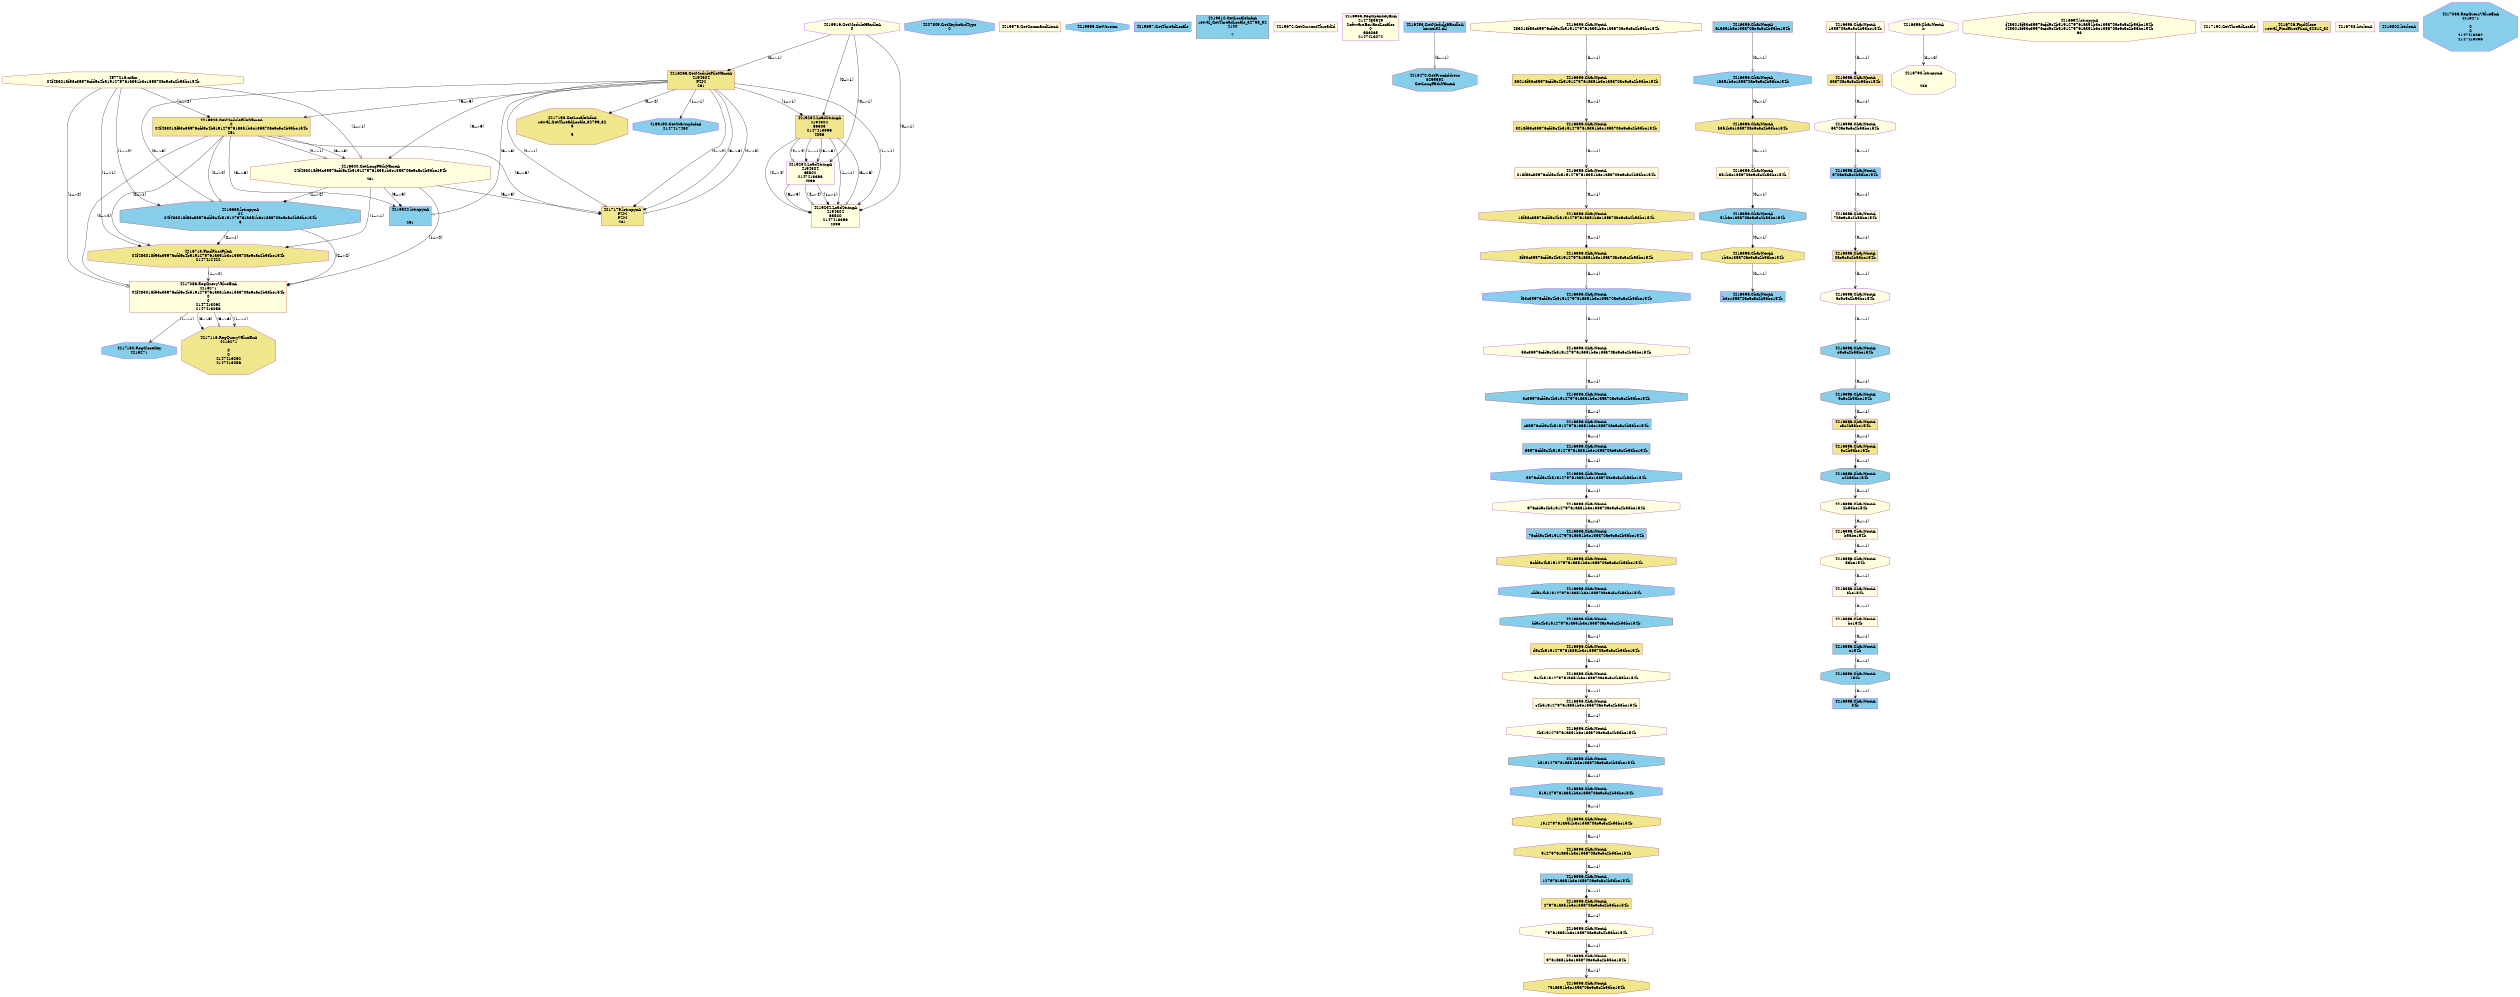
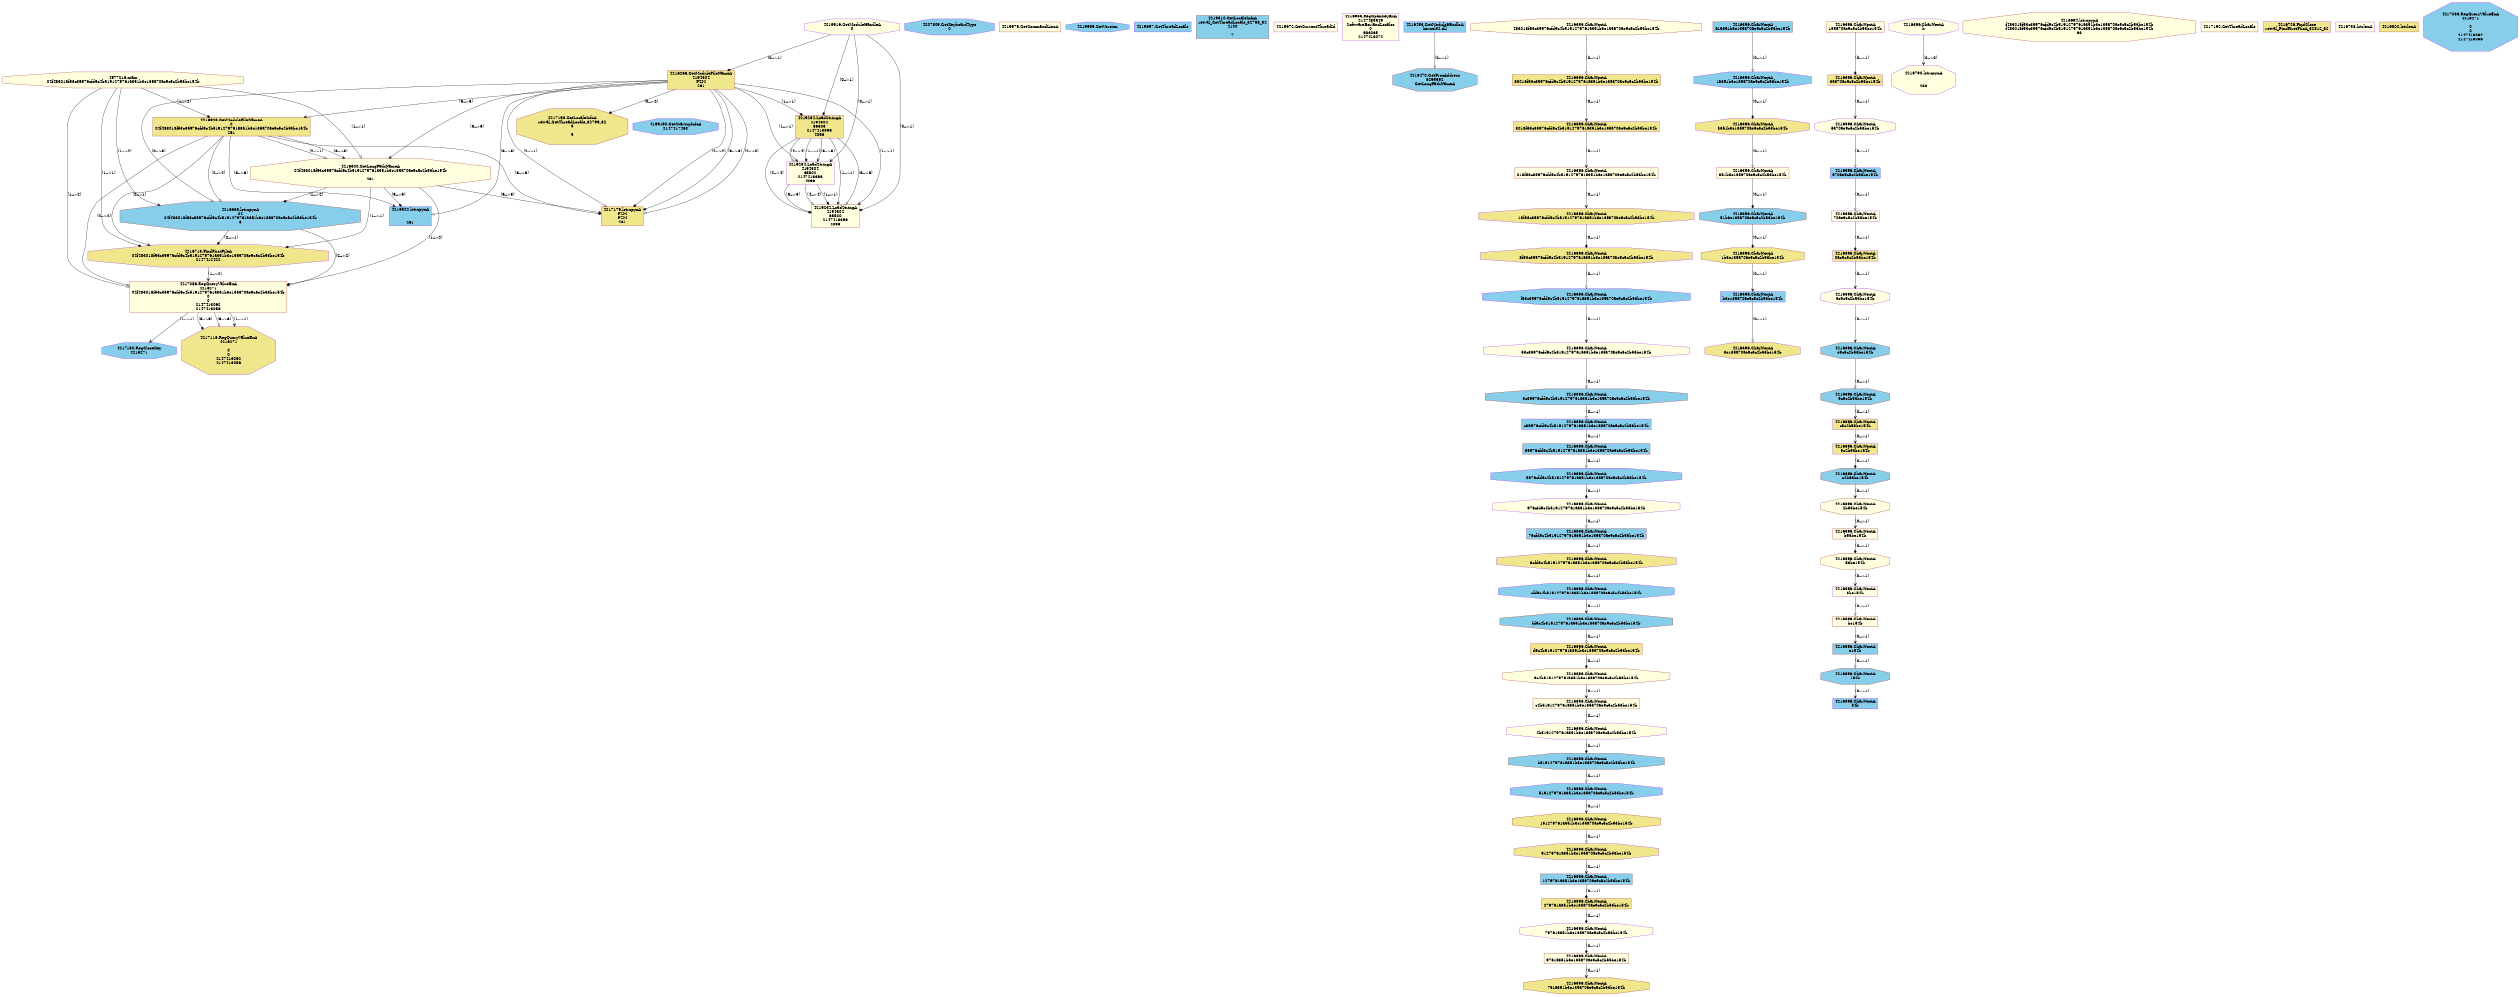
node "4216802.lstrlenA": fillcolor skyblue -> khaki
edge "4216266.GetModuleFileNameA 4194304 PZM 261" -> "4199190.GetStartupInfoA 2147417460": now "4216266.GetModuleFileNameA 4194304 PZM 261" -> "4219234.LoadStringA 4194304 65502 2147413396 4096"
node "4216396.CharNextA 3e135a70ae9c5c2b53be154b": added
